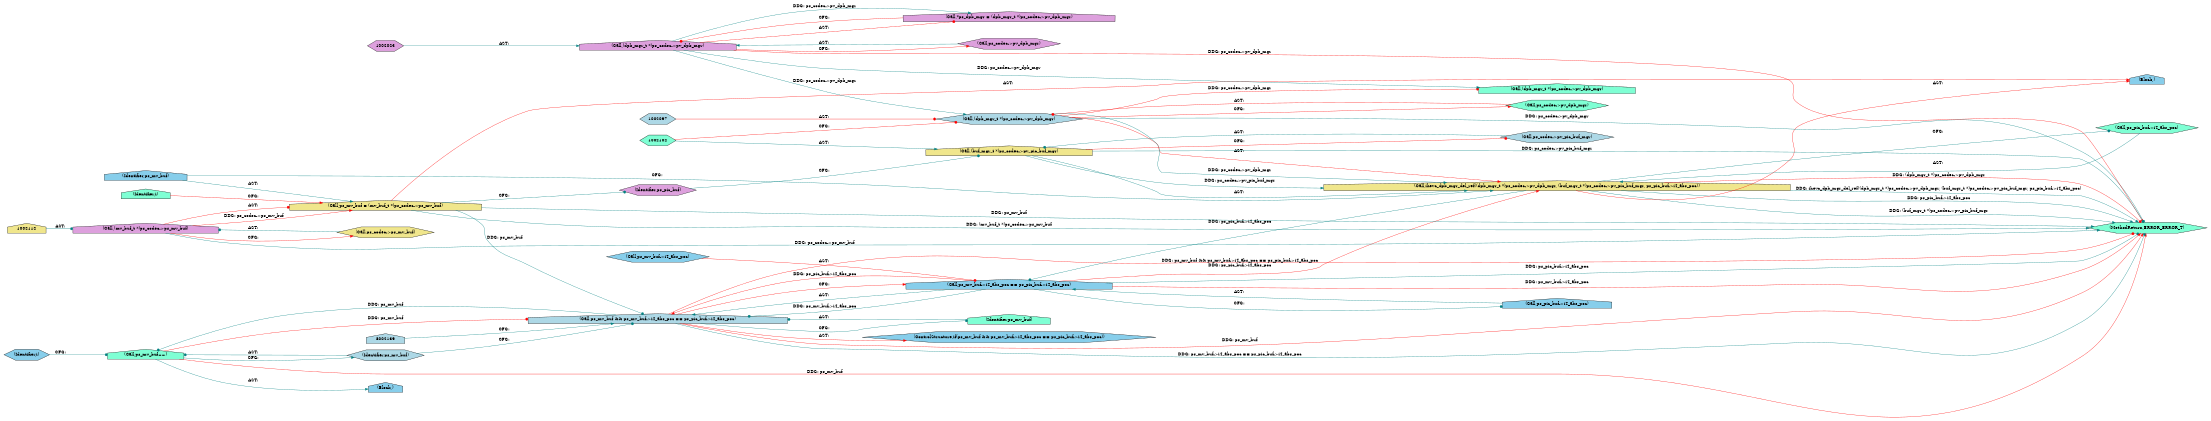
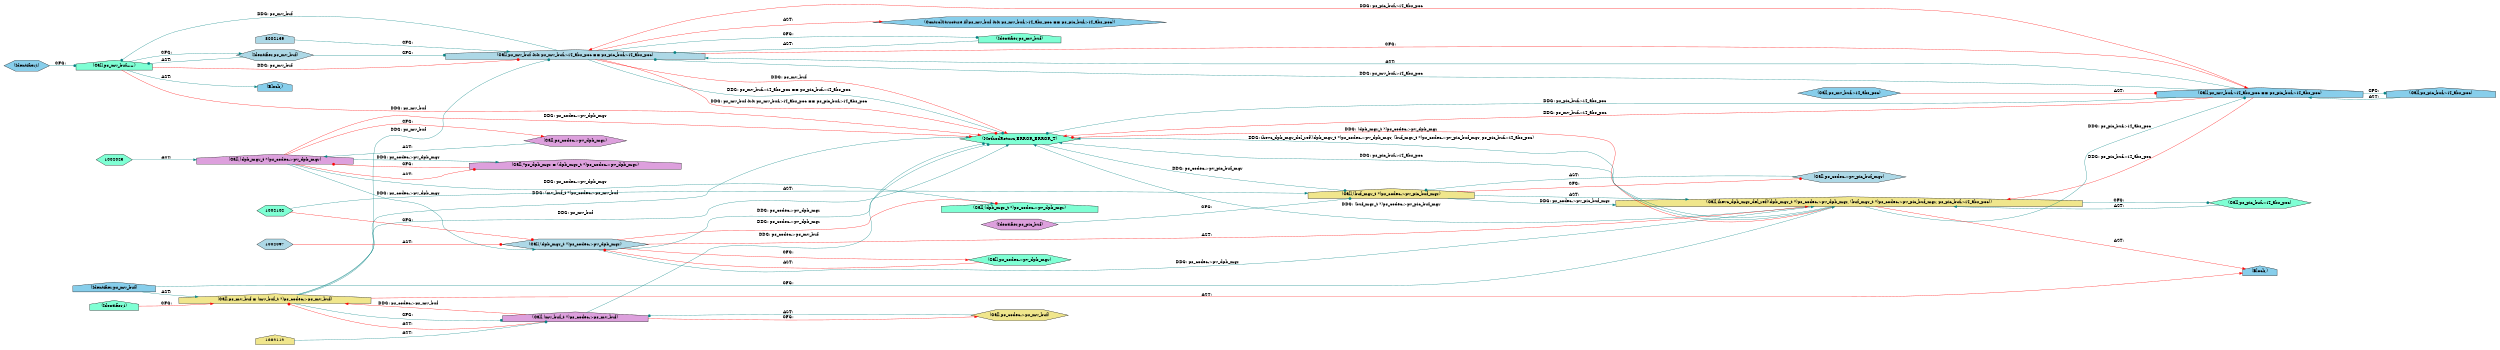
node "1002023": fillcolor plum -> aquamarine
edge "(Call,(buf_mgr_t *)ps_codec->pv_pic_buf_mgr)" -> "(MethodReturn,ERROR_ERROR_T)": reversed
edge "(Call,ps_mv_buf = (mv_buf_t *)ps_codec->ps_mv_buf)" -> "(Identifier,ps_pic_buf)": now "(Call,ps_mv_buf = (mv_buf_t *)ps_codec->ps_mv_buf)" -> "(Call,(mv_buf_t *)ps_codec->ps_mv_buf)"
edge "(Call,(mv_buf_t *)ps_codec->ps_mv_buf)" -> "(MethodReturn,ERROR_ERROR_T)": arrowhead normal -> dot
